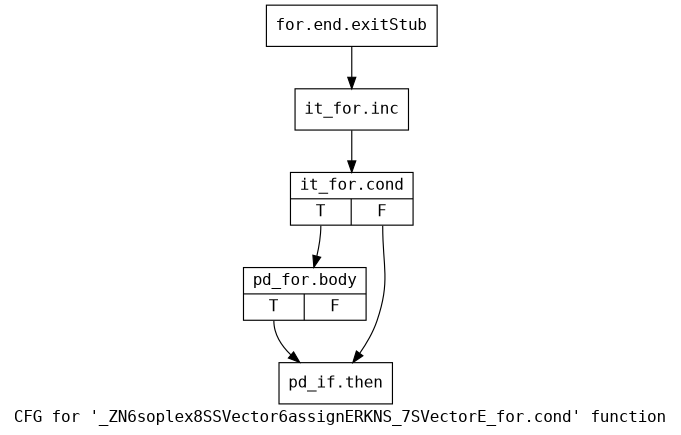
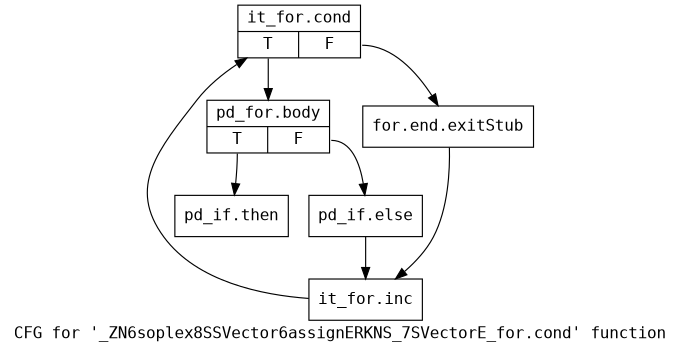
node "pd_if.else": added
edge "it_for.cond" -> "pd_if.then": now "it_for.cond" -> "for.end.exitStub"
